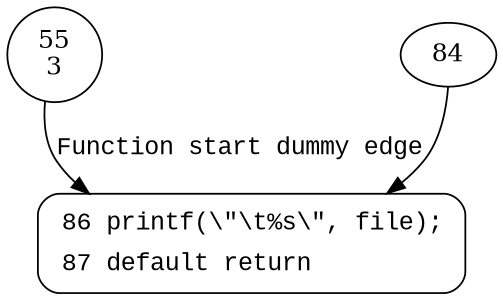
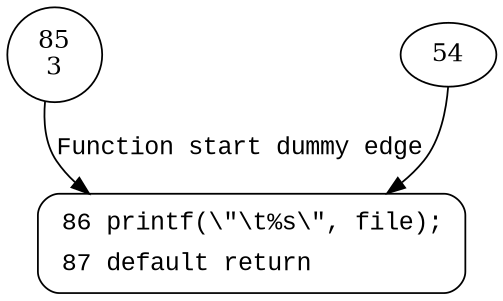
node "55 3": label "55 3" -> "85 3"
node "84": label "84" -> "54"
